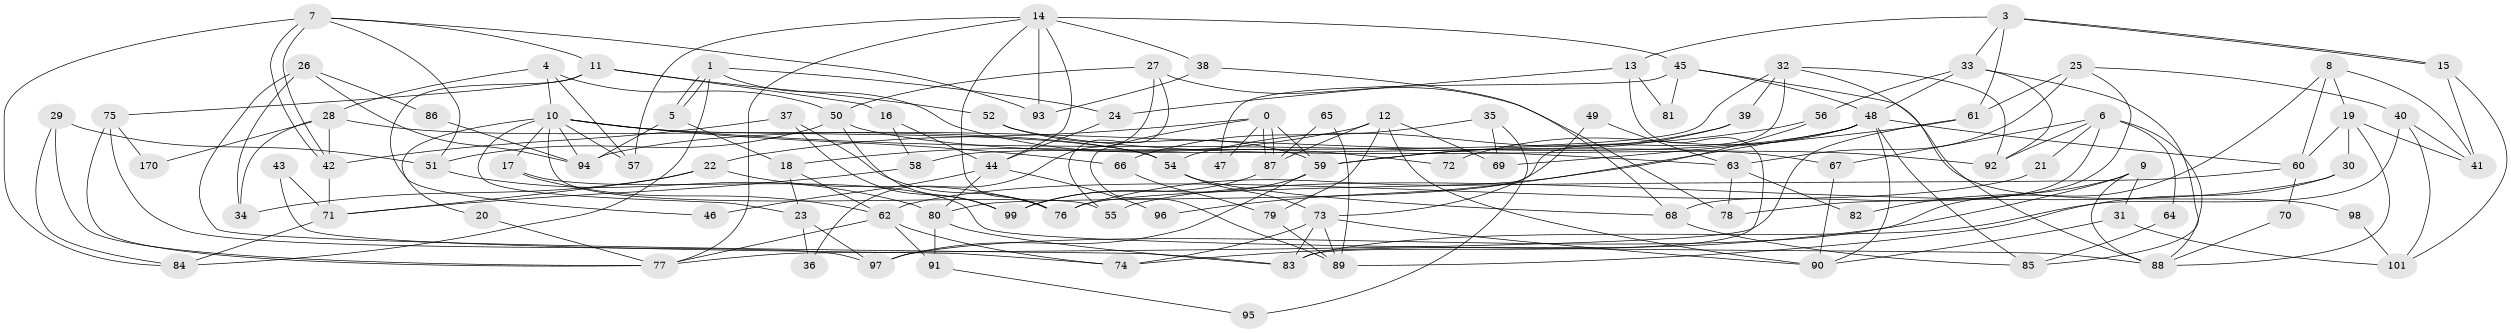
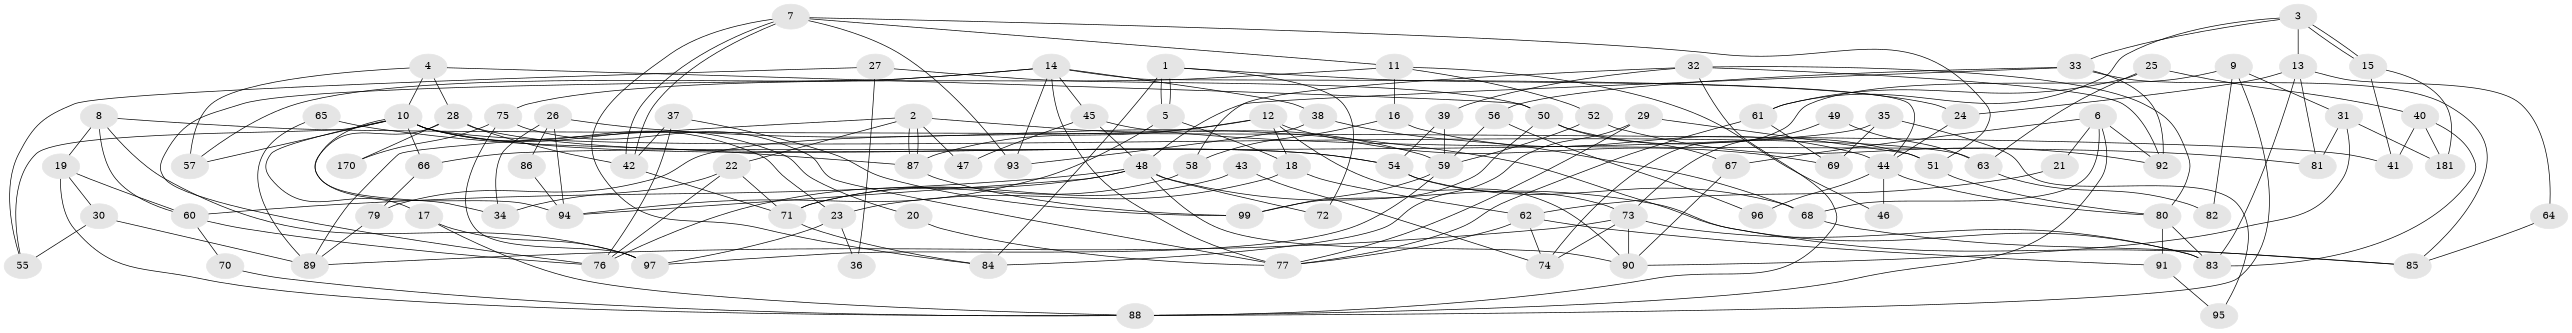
node "0": label "0" -> "2"
edge "31" -- "81": added
edge "19" -- "41": removed
edge "6" -- "64": now "13" -- "64"
edge "17" -- "62": now "17" -- "97"
node "78": removed
node "98": removed
node "101": label "101" -> "181"
